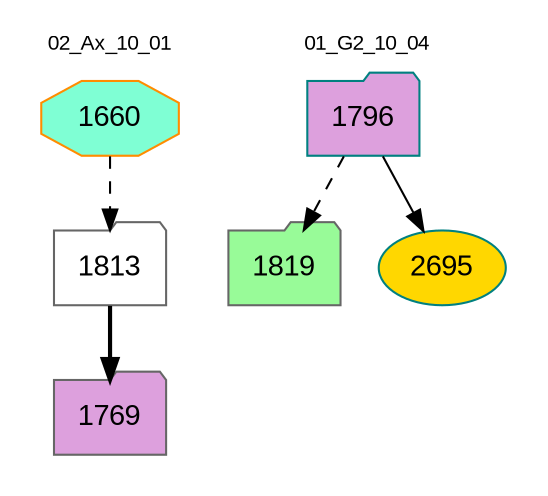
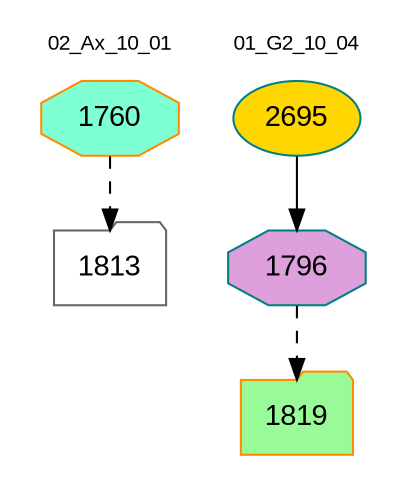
node "1660": label "1660" -> "1760"
node "1796": shape folder -> octagon
edge "1796" -> "2695": reversed
node "1819": color gray40 -> darkorange
node "1769": removed
